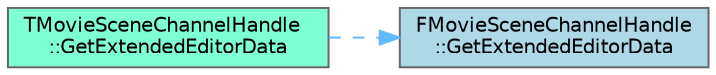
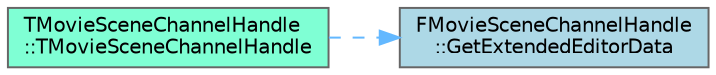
node "TMovieSceneChannelHandle ::GetExtendedEditorData": label "TMovieSceneChannelHandle ::GetExtendedEditorData" -> "TMovieSceneChannelHandle ::TMovieSceneChannelHandle"
